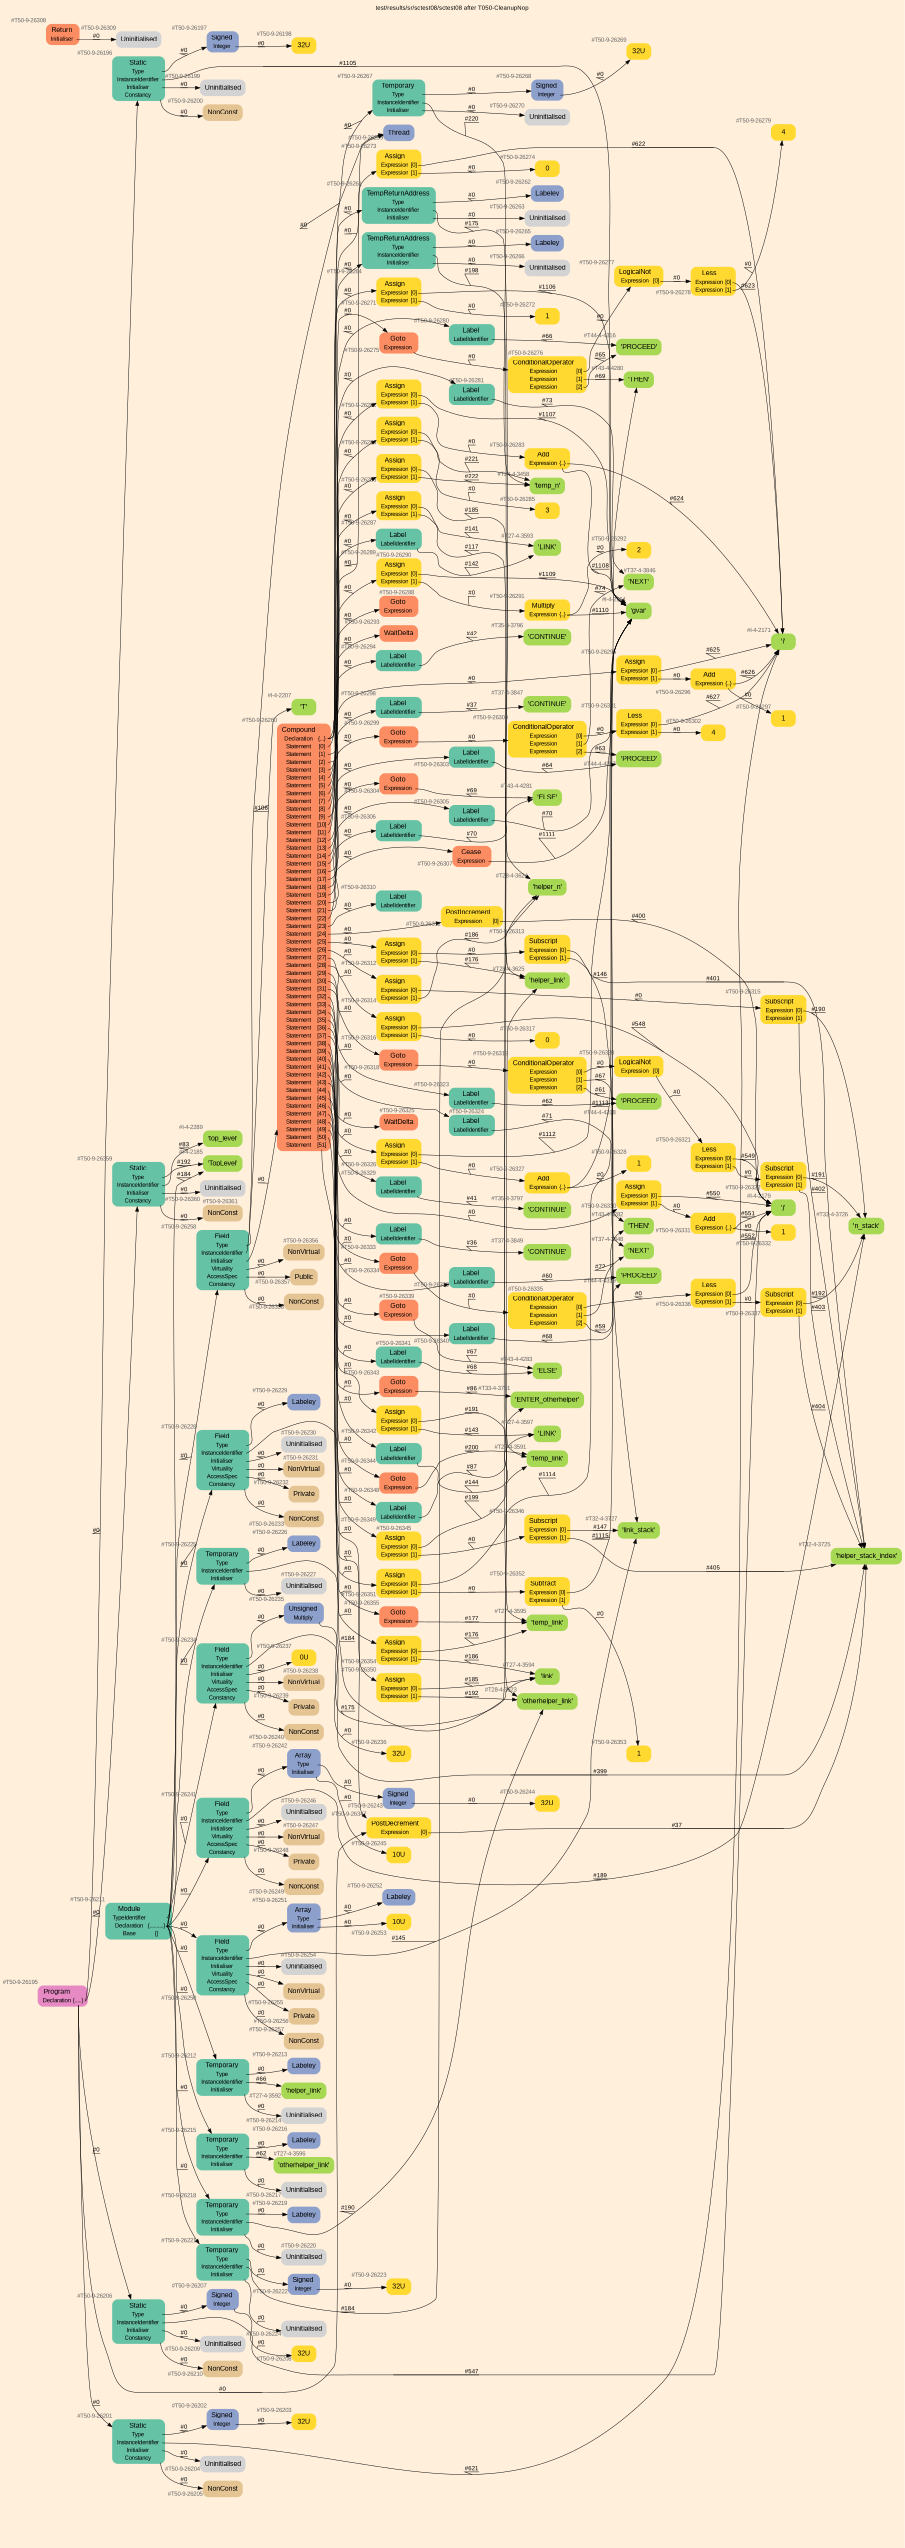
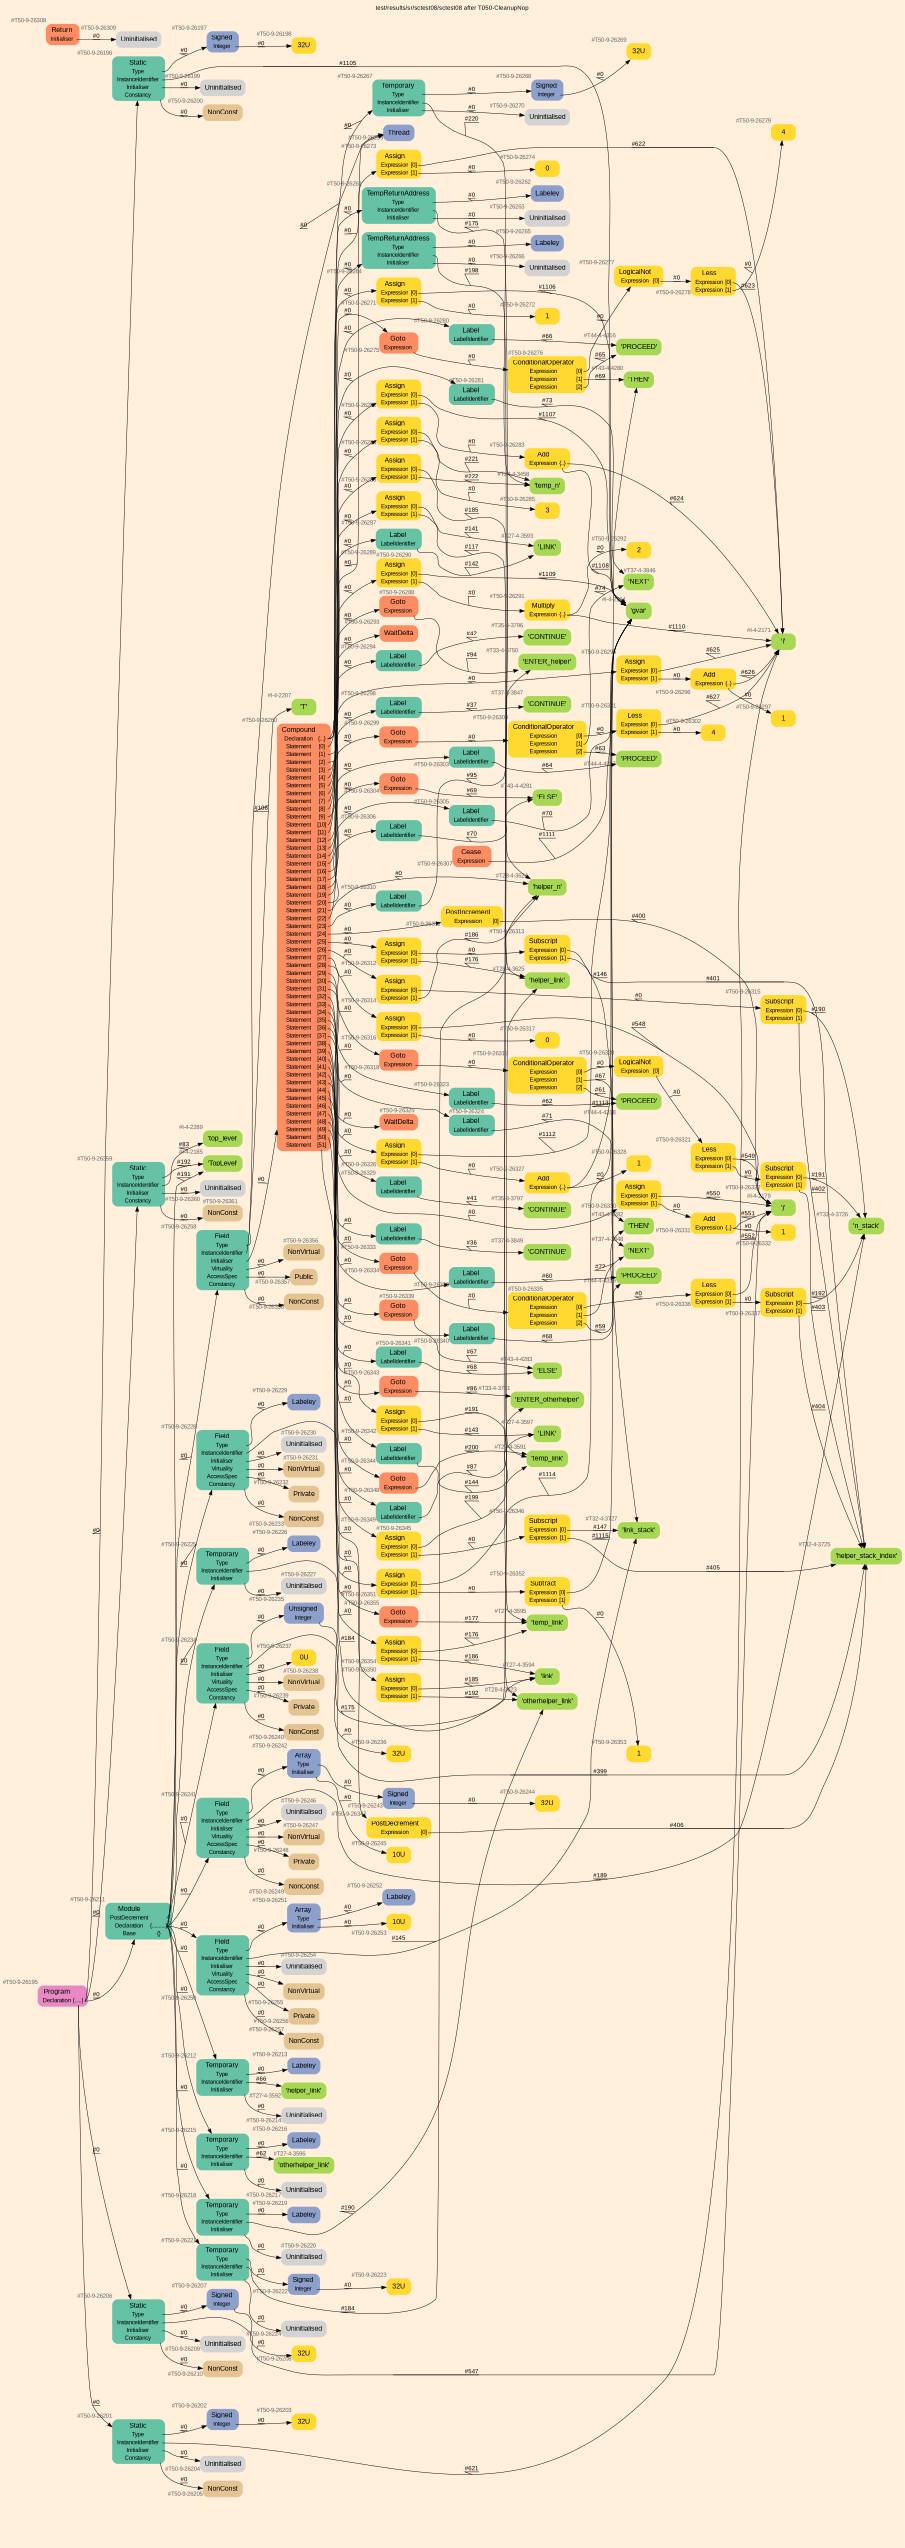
edge "Multiply" -> "'gvar'": now "Multiply" -> "'i'"
node "'ENTER_helper'": added
edge "Compound" -> "Cease": now "Compound" -> "'helper_n'"
edge "Module" -> "'TopLevel'": label "#184" -> "#191"
node "Unsigned": text "Multiply" -> "Integer"
edge "PostDecrement" -> "'helper_stack_index'": label "#37" -> "#406"
node "Module": text "TypeIdentifier" -> "PostDecrement"
edge "Program" -> "PostDecrement": now "Program" -> "Module"
